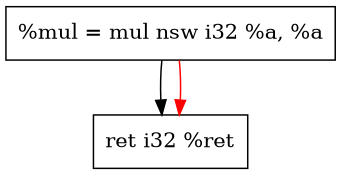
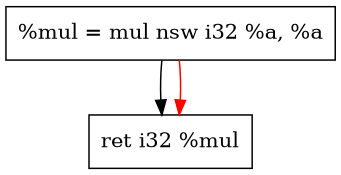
node "ret i32 %ret": label "ret i32 %ret" -> "ret i32 %mul"
